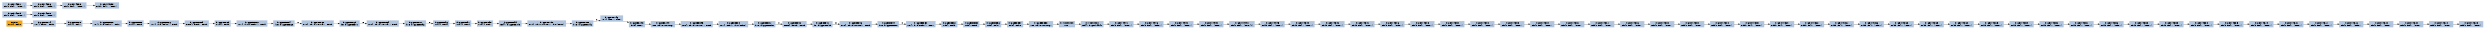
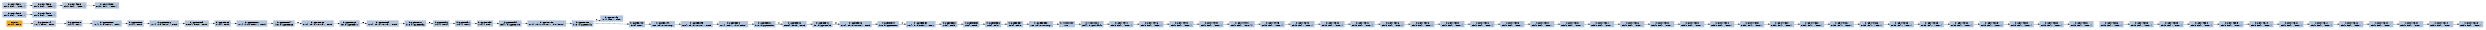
edge "0x665ea4f6 xorl %eax, %eax" -> "0x665ea4f8 incl %eax": now "0x665ea4e1 jne 0x665ea4f6" -> "0x665ea4f8 incl %eax"
edge "0x63d7fa34 addb %al, (%eax)" -> "0x63d7fa36 addb %al, (%eax)": removed
